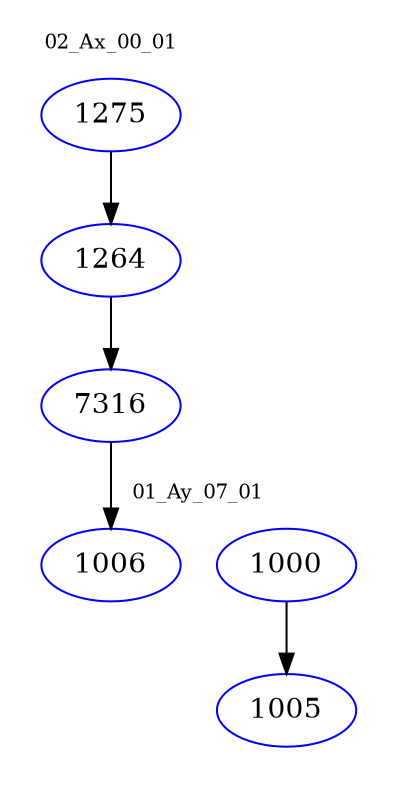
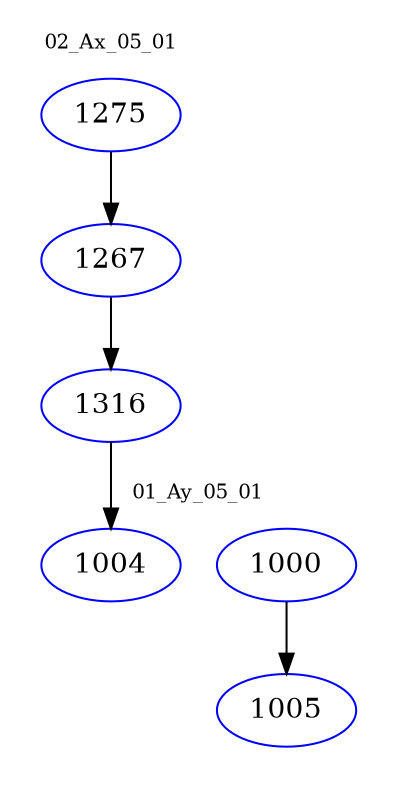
cluster "02_Ax_00_01": label "02_Ax_00_01" -> "02_Ax_05_01"
node "1264": label "1264" -> "1267"
node "7316": label "7316" -> "1316"
cluster "01_Ay_07_01": label "01_Ay_07_01" -> "01_Ay_05_01"
node "1006": label "1006" -> "1004"
